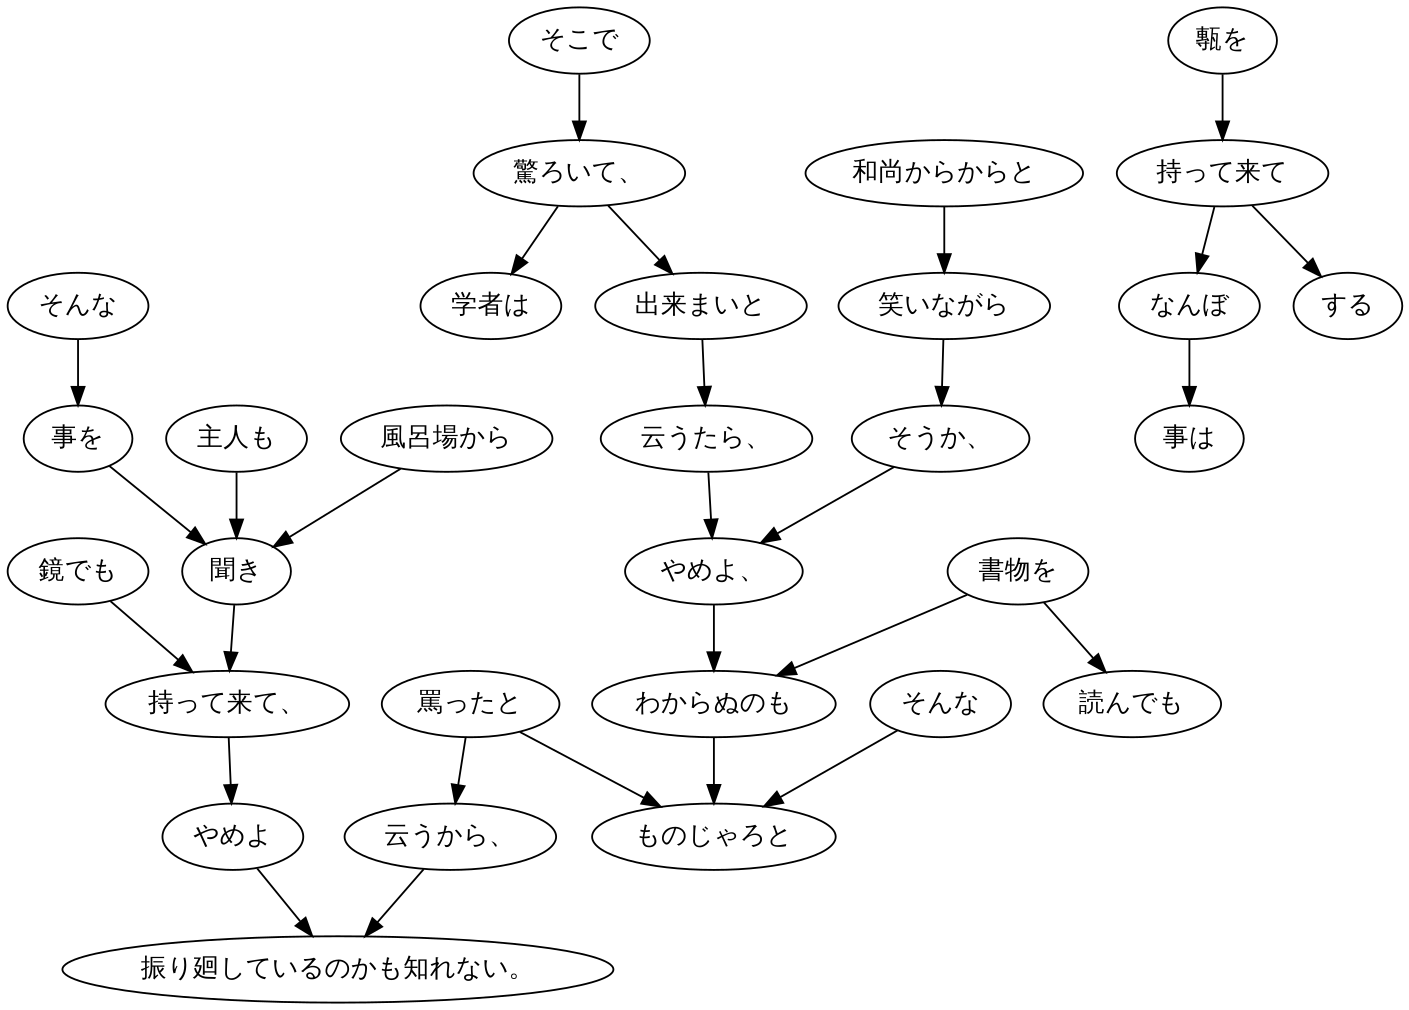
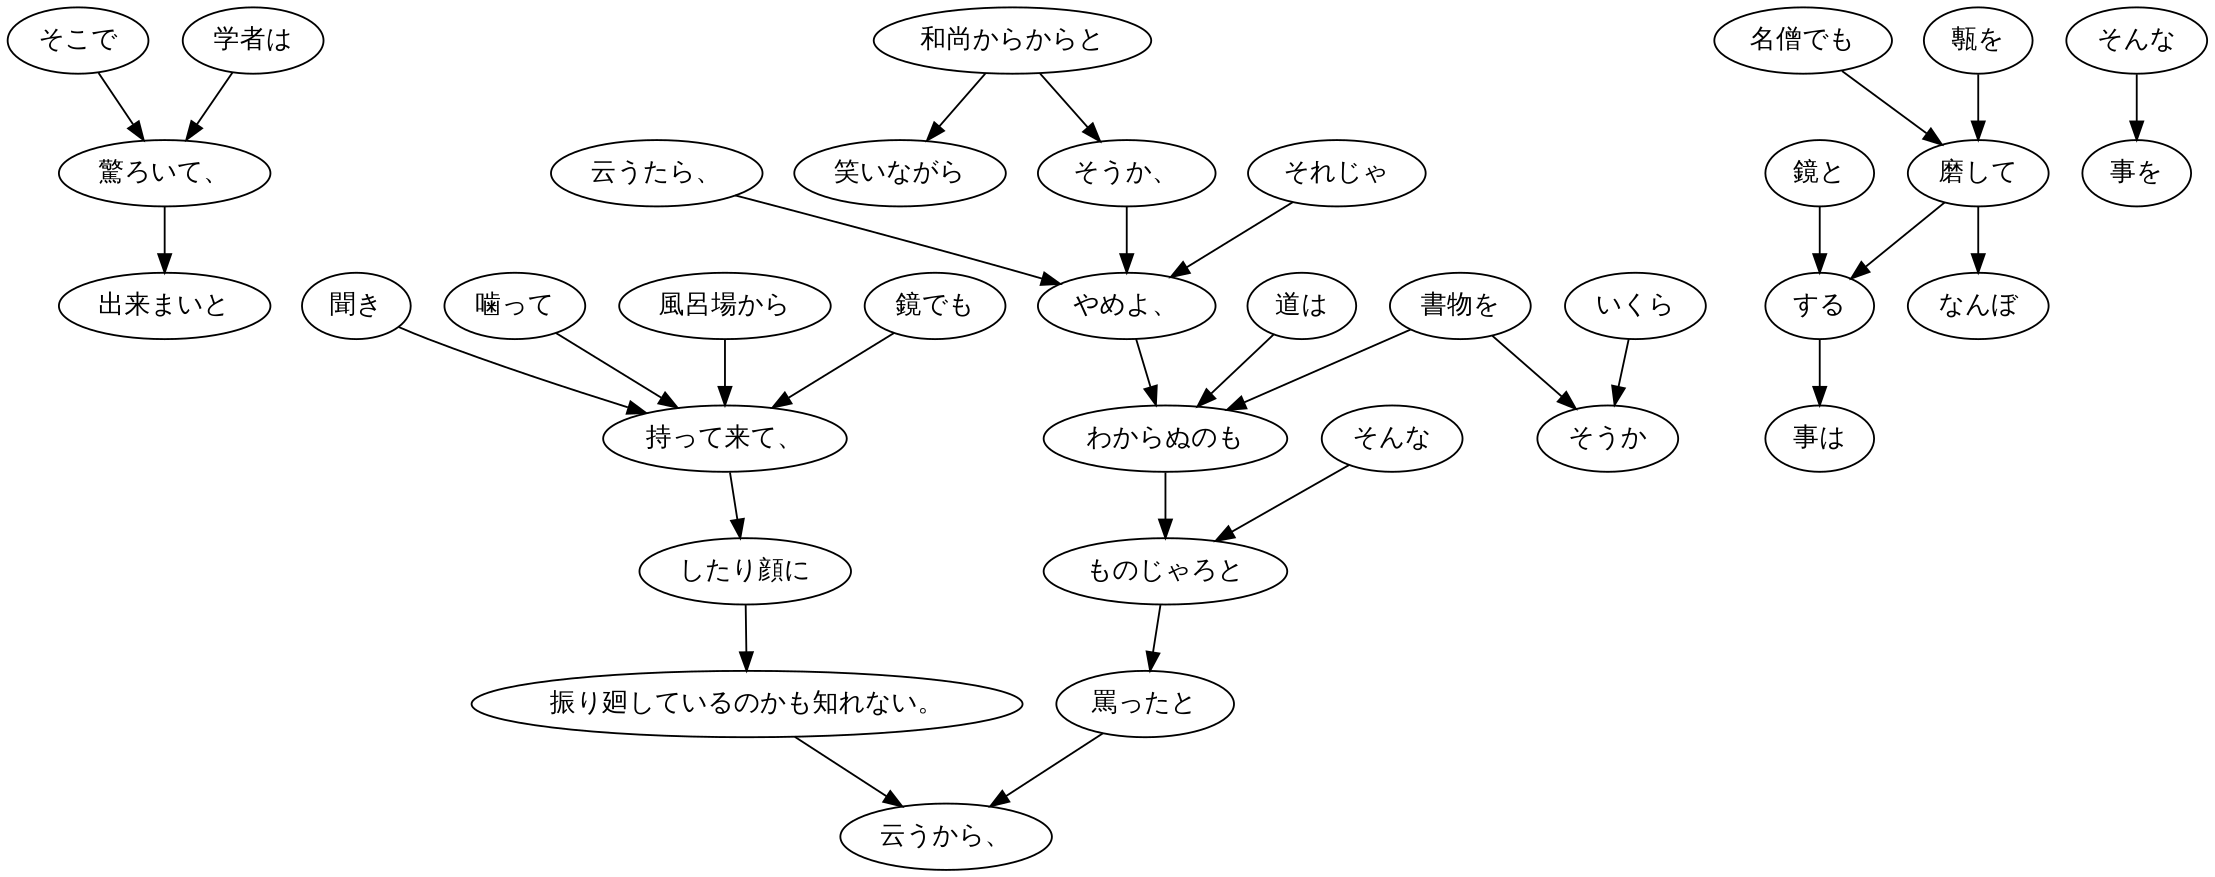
node "名僧でも": added
node "持って来て": label "持って来て" -> "磨して"
node "それじゃ": added
node "鏡と": added
edge "驚ろいて、" -> "学者は": reversed
node "噛って": added
node "道は": added
node "いくら": added
edge "出来まいと" -> "云うたら、": removed
edge "笑いながら" -> "そうか、": now "和尚からからと" -> "そうか、"
edge "なんぼ" -> "事は": now "する" -> "事は"
node "主人も": removed
edge "事を" -> "聞き": removed
edge "風呂場から" -> "聞き": now "風呂場から" -> "持って来て、"
node "読んでも": label "読んでも" -> "そうか"
edge "罵ったと" -> "ものじゃろと": reversed
node "やめよ": label "やめよ" -> "したり顔に"
edge "云うから、" -> "振り廻しているのかも知れない。": reversed
